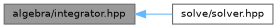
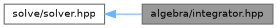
edge "solve/solver.hpp" -> "algebra/integrator.hpp": reversed
